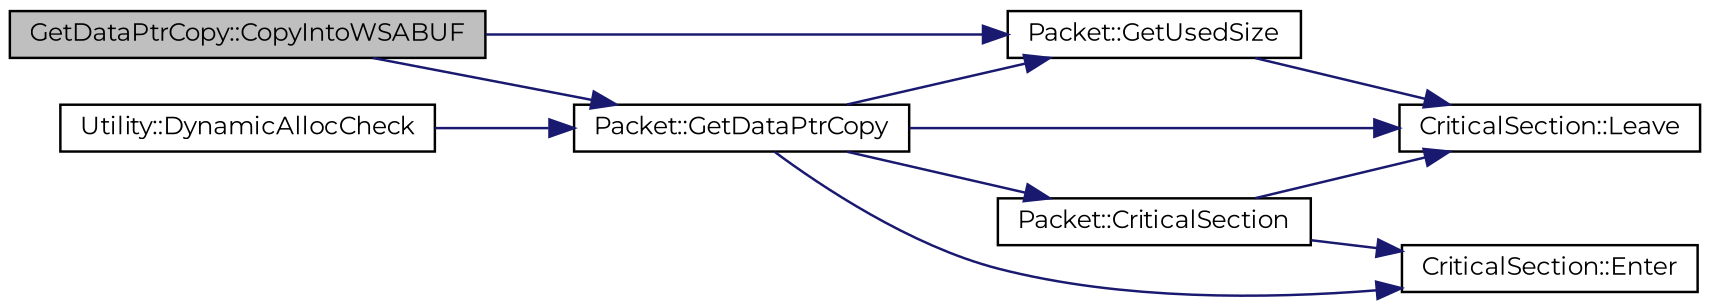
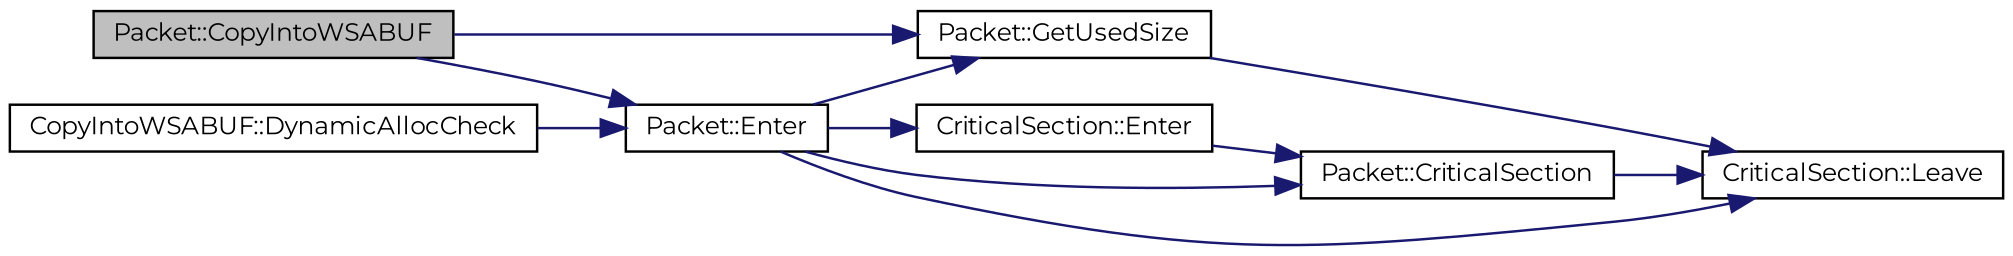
node "GetDataPtrCopy::CopyIntoWSABUF": label "GetDataPtrCopy::CopyIntoWSABUF" -> "Packet::CopyIntoWSABUF"
node "Utility::DynamicAllocCheck": label "Utility::DynamicAllocCheck" -> "CopyIntoWSABUF::DynamicAllocCheck"
node "Packet::GetDataPtrCopy": label "Packet::GetDataPtrCopy" -> "Packet::Enter"
edge "Packet::CriticalSection" -> "CriticalSection::Enter": reversed
